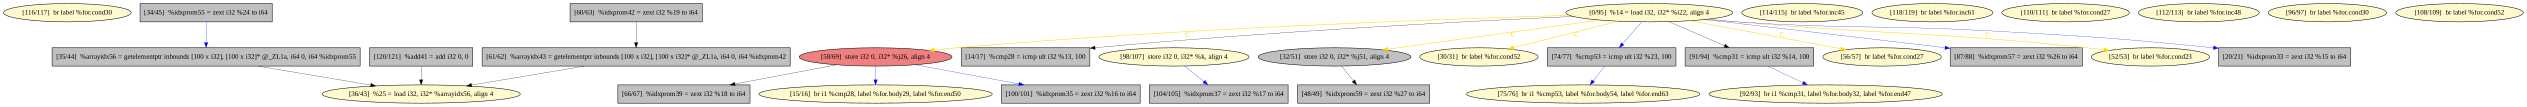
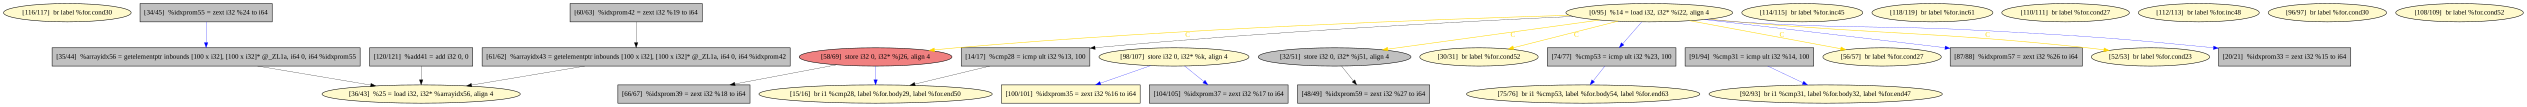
edge "[0/95]  %14 = load i32, i32* %i22, align 4" -> "[91/94]  %cmp31 = icmp ult i32 %14, 100": removed
edge "[58/69]  store i32 0, i32* %j26, align 4" -> "[100/101]  %idxprom35 = zext i32 %16 to i64": now "[98/107]  store i32 0, i32* %k, align 4" -> "[100/101]  %idxprom35 = zext i32 %16 to i64"
edge "[14/17]  %cmp28 = icmp ult i32 %13, 100" -> "[15/16]  br i1 %cmp28, label %for.body29, label %for.end50": added
node "[100/101]  %idxprom35 = zext i32 %16 to i64": fillcolor grey -> lemonchiffon
